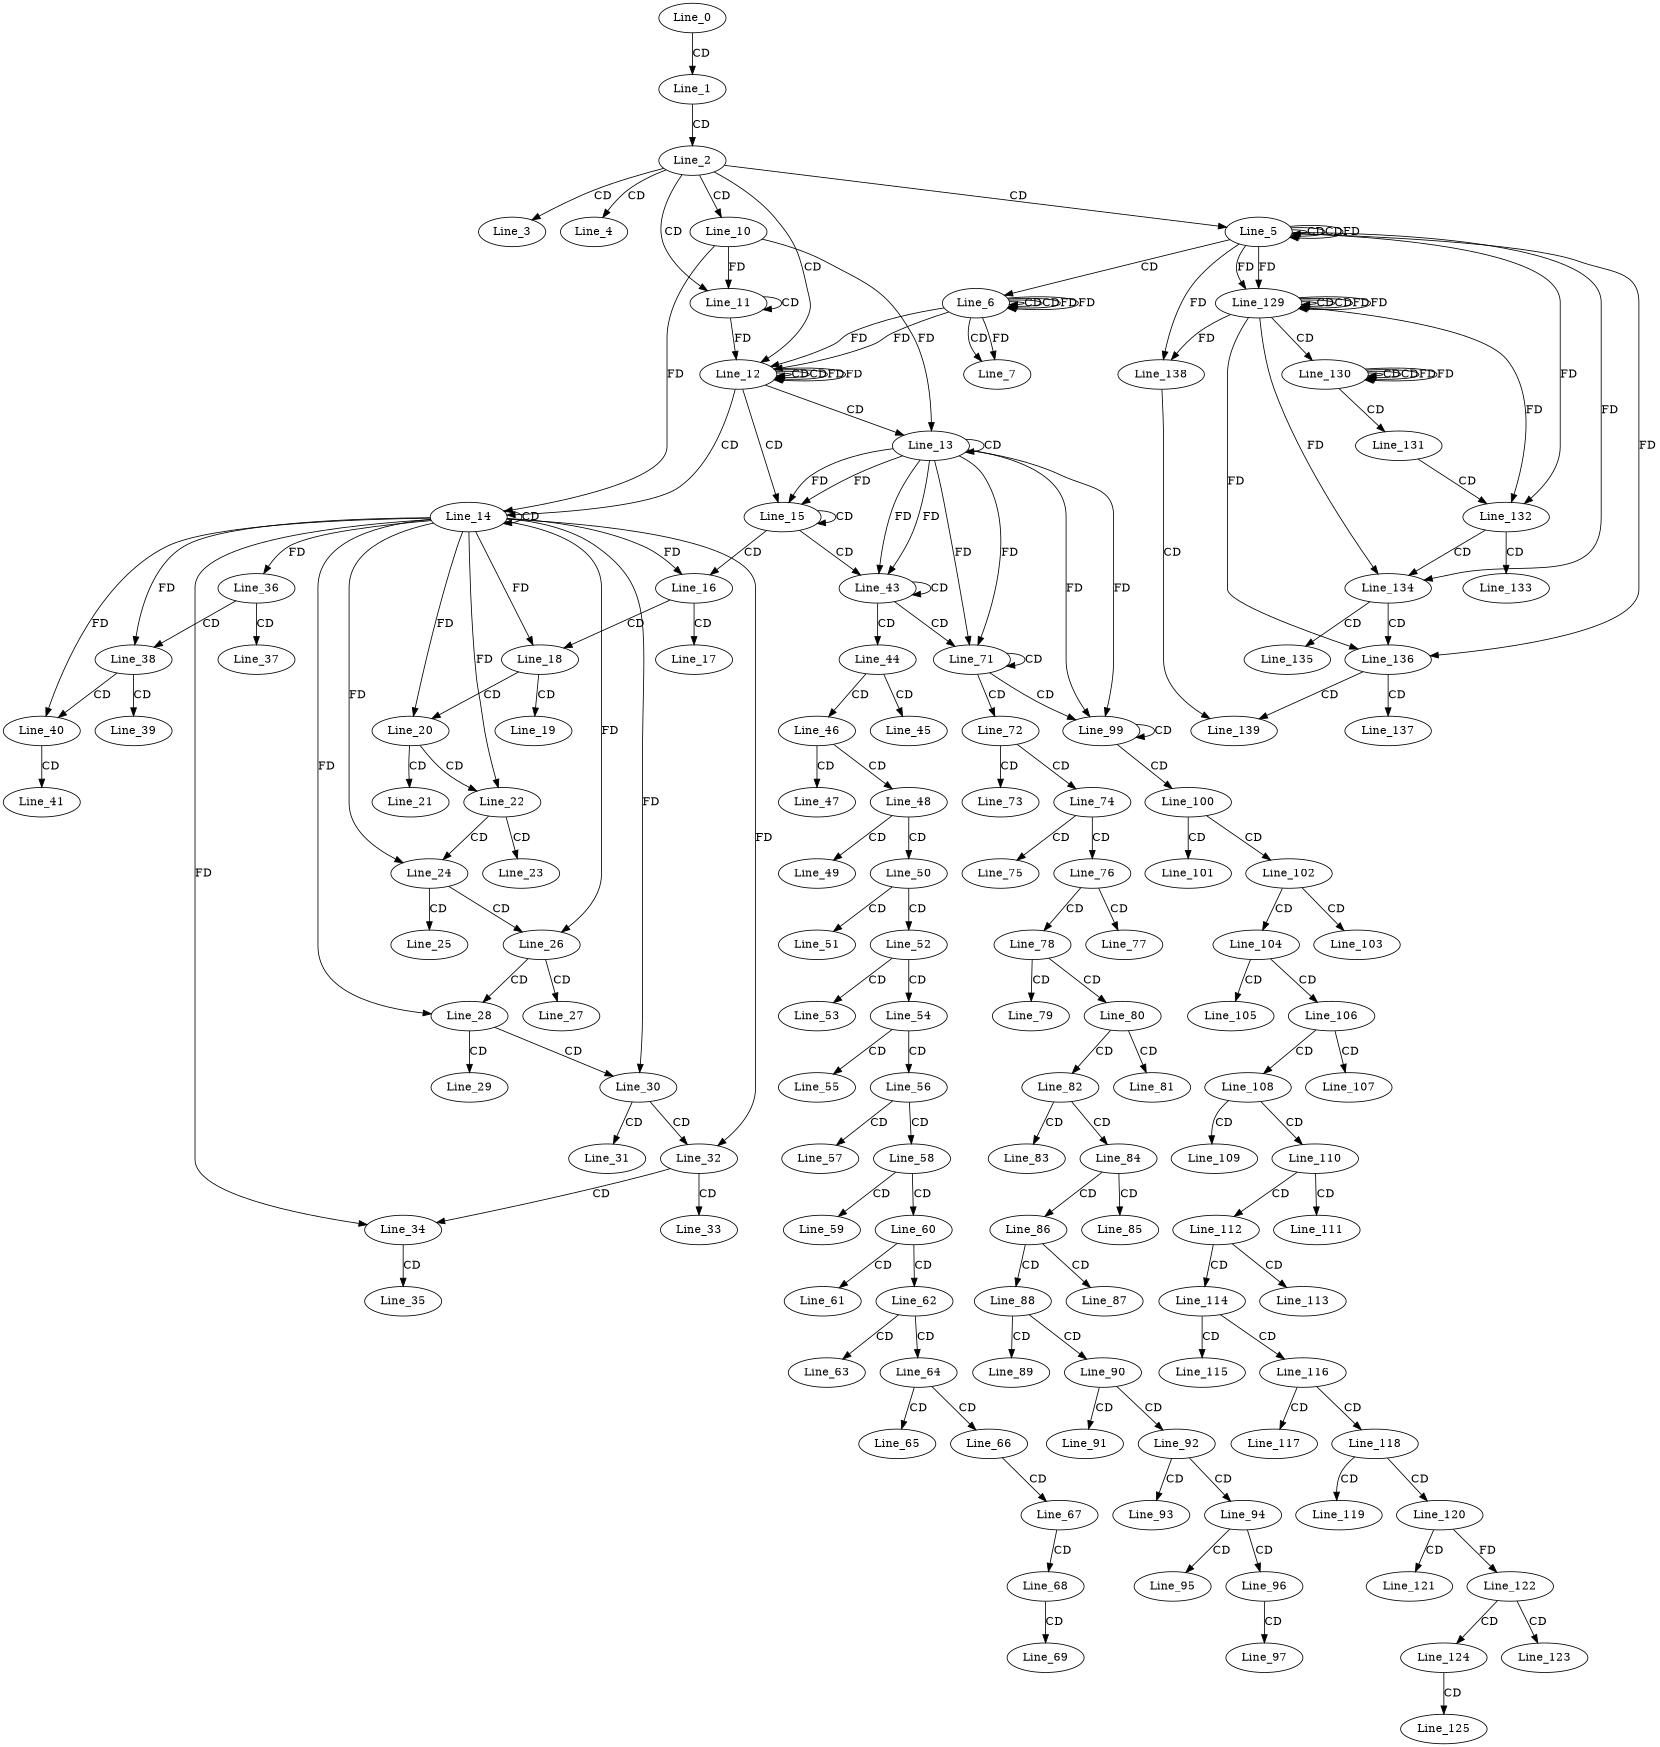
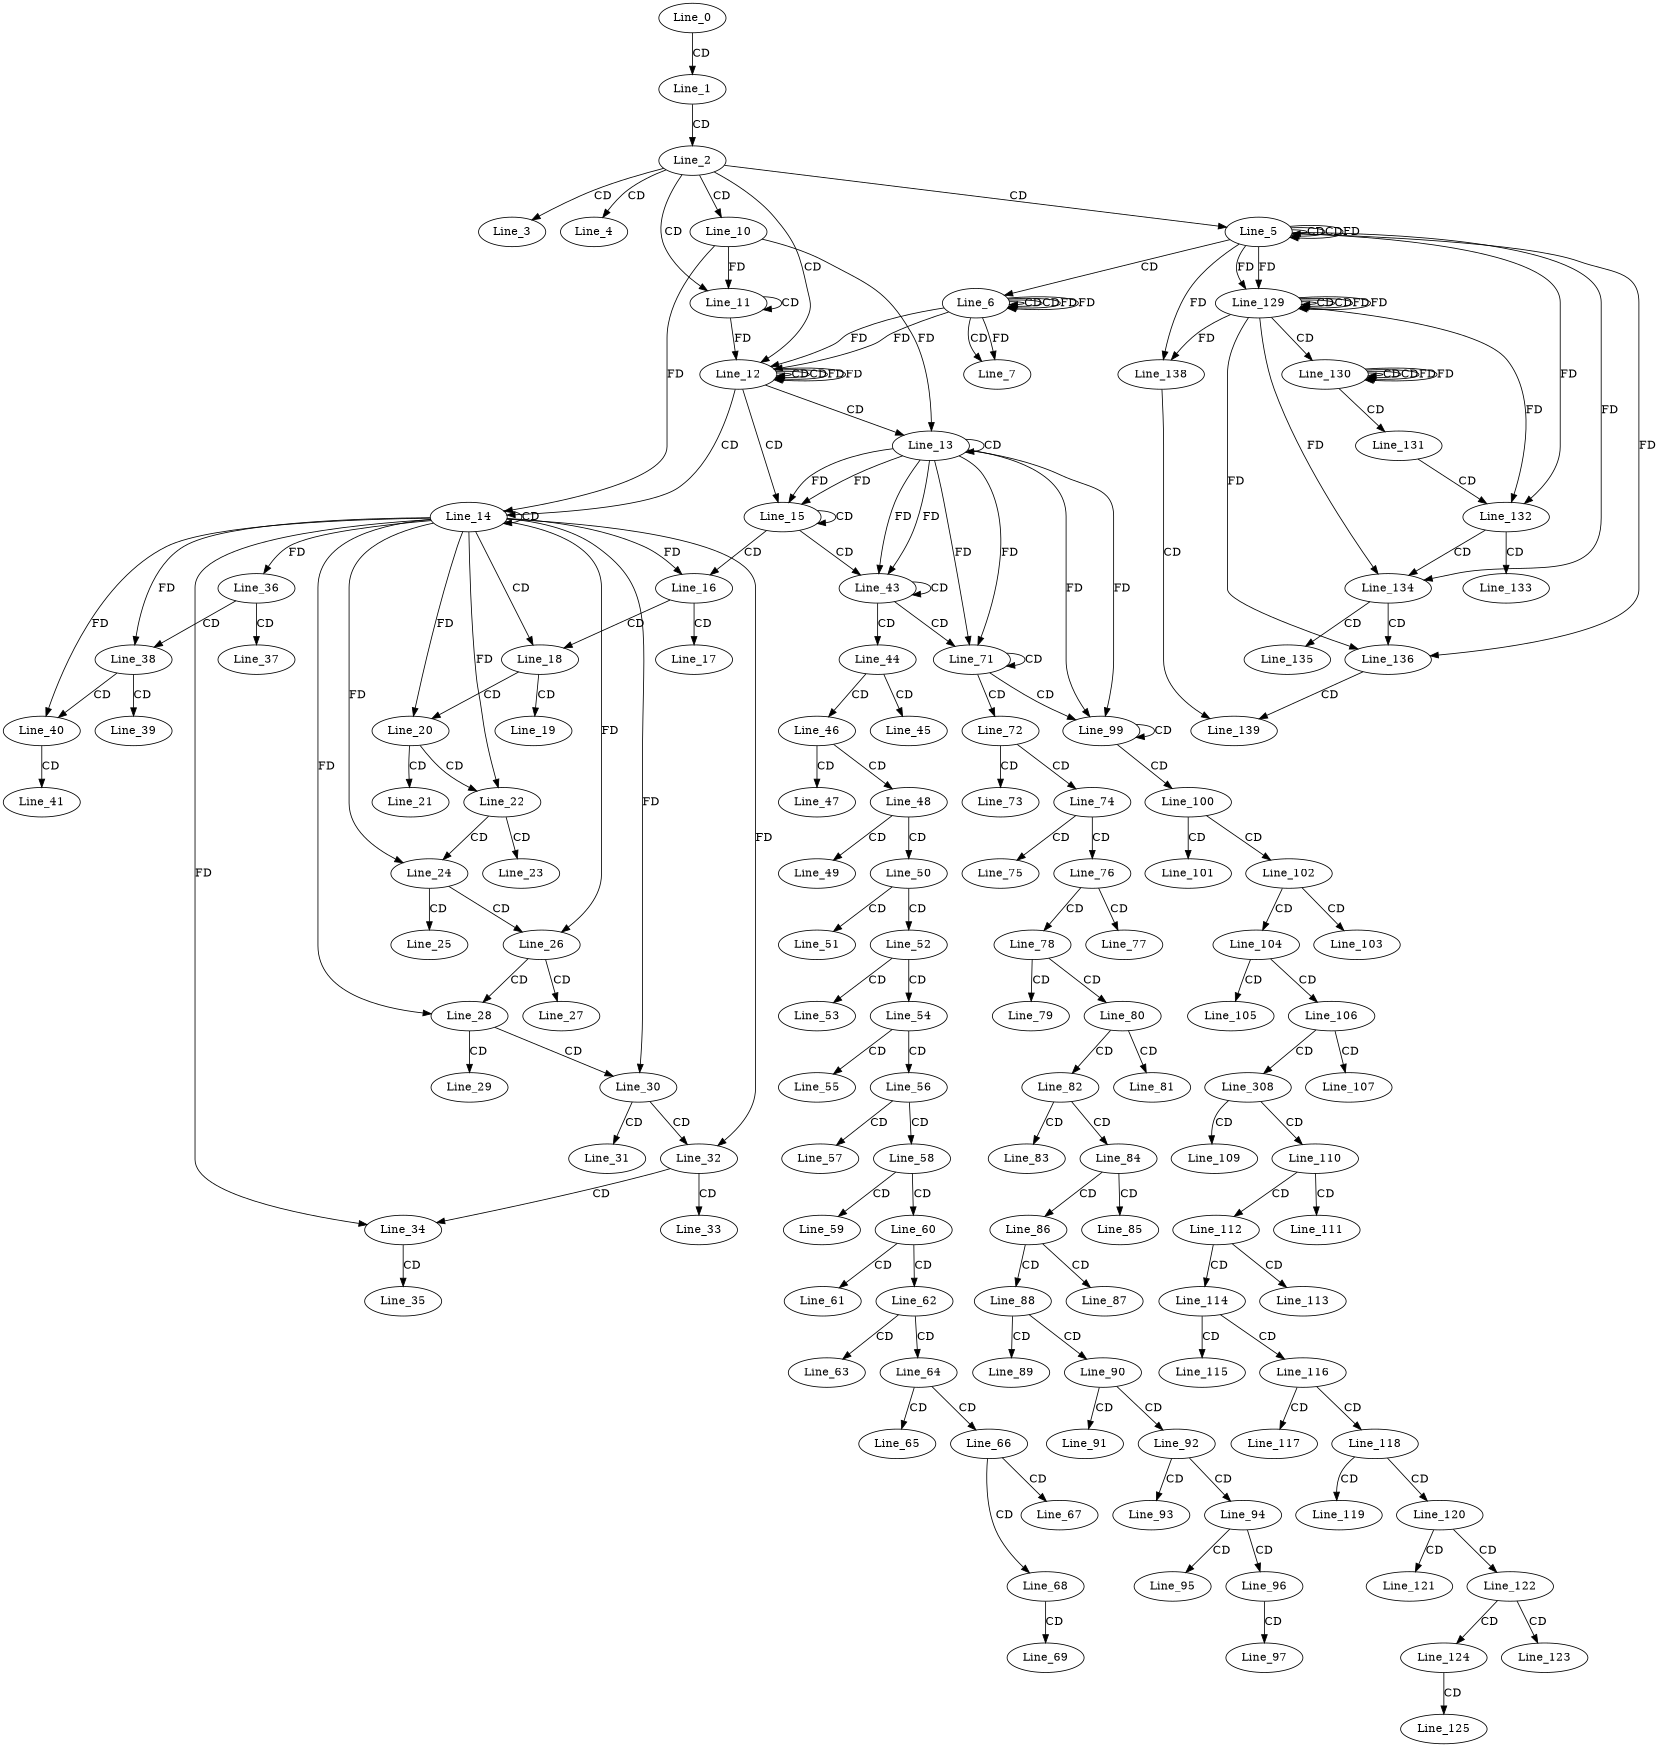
edge "Line_14" -> "Line_18": label "FD" -> "CD"
node "Line_137": removed
node "Line_108": label "Line_108" -> "Line_308"
edge "Line_67" -> "Line_68": now "Line_66" -> "Line_68"
edge "Line_120" -> "Line_122": label "FD" -> "CD"
